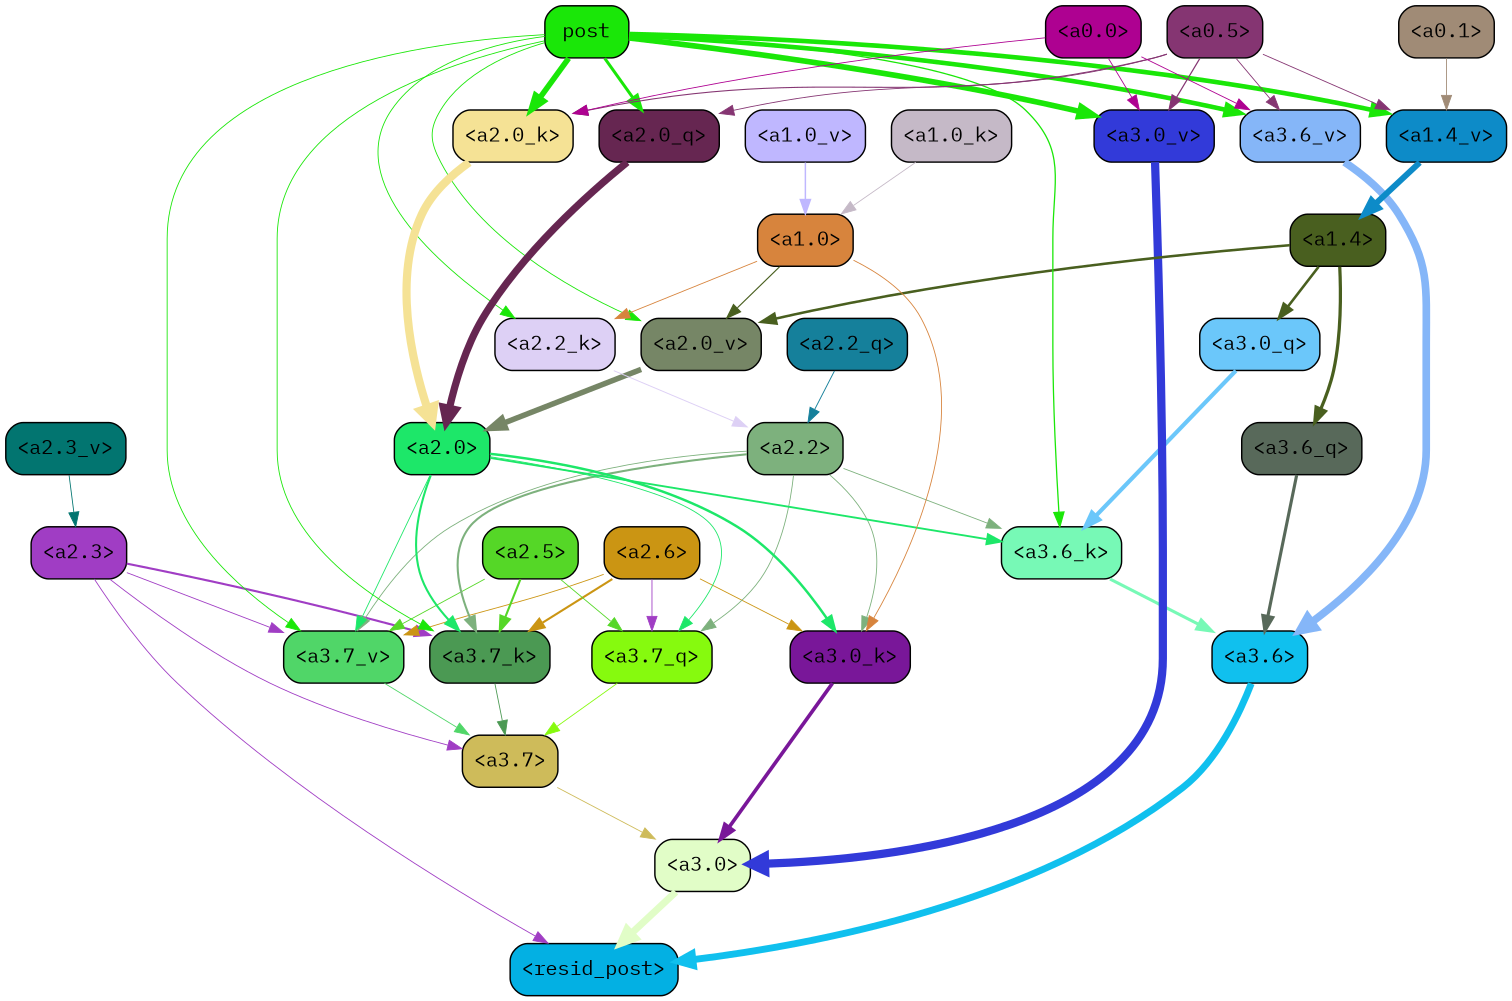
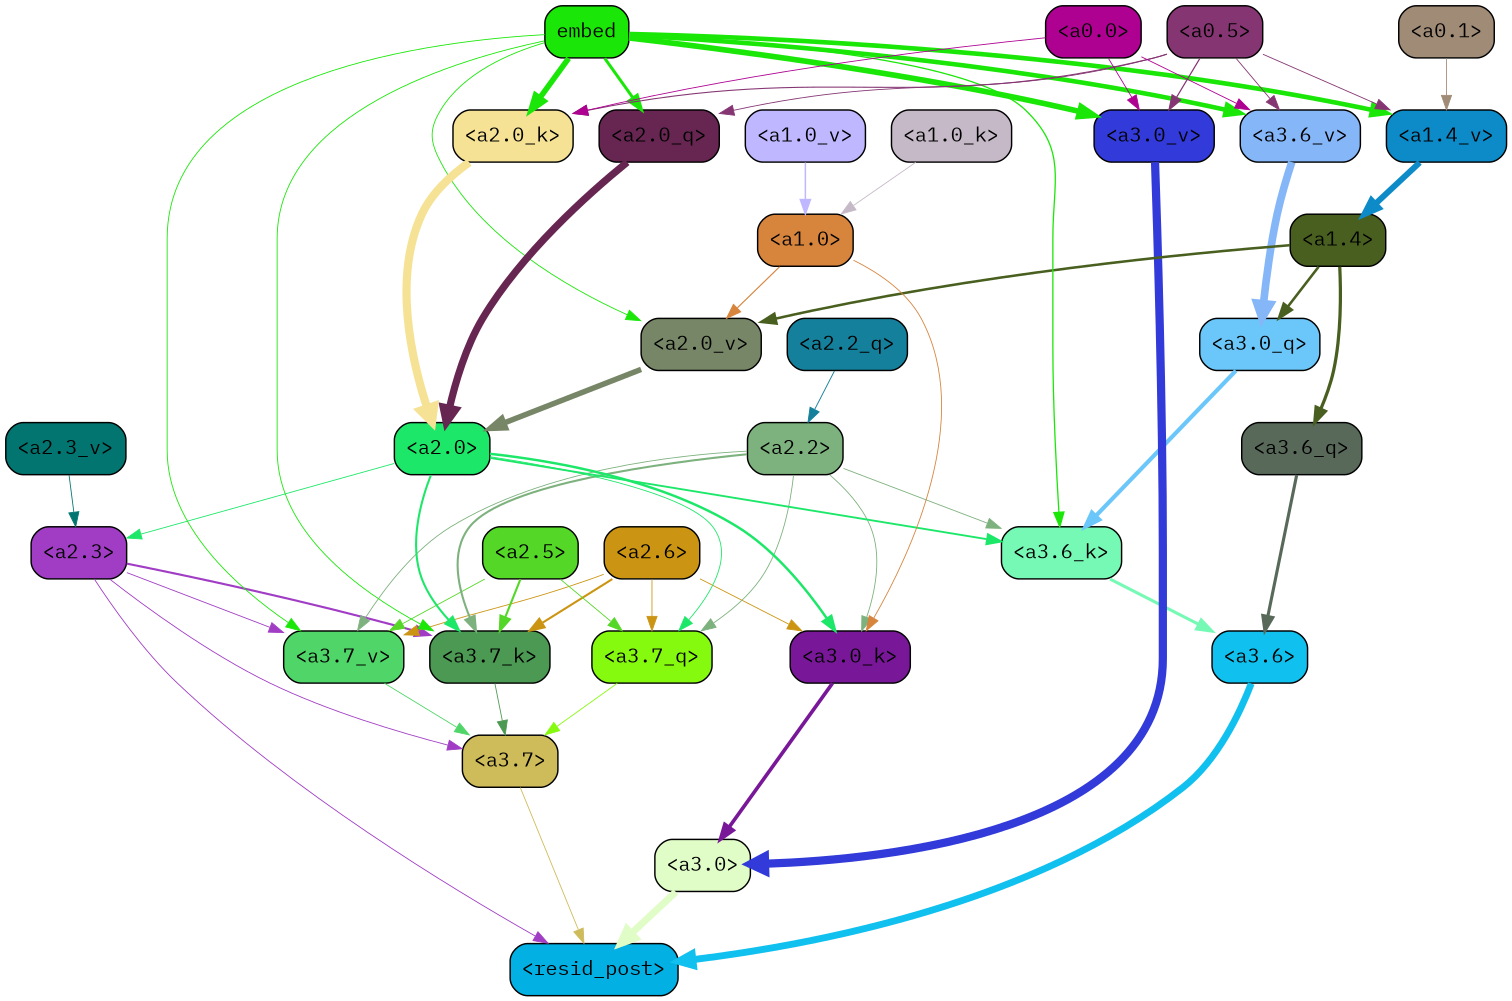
node "post": label "post" -> "embed"
edge "<a1.0>" -> "<a2.0_v>": color #495f1f -> #d7843d
node "<a2.2_k>": removed
edge "<a3.6_v>" -> "<a3.6>": now "<a3.6_v>" -> "<a3.0_q>"
edge "<a2.0>" -> "<a3.7_v>": now "<a2.0>" -> "<a2.3>"
edge "<a2.6>" -> "<a3.7_q>": color #a03dc4 -> #cb9513
edge "<a3.7>" -> "<a3.0>": now "<a3.7>" -> "<resid_post>"
